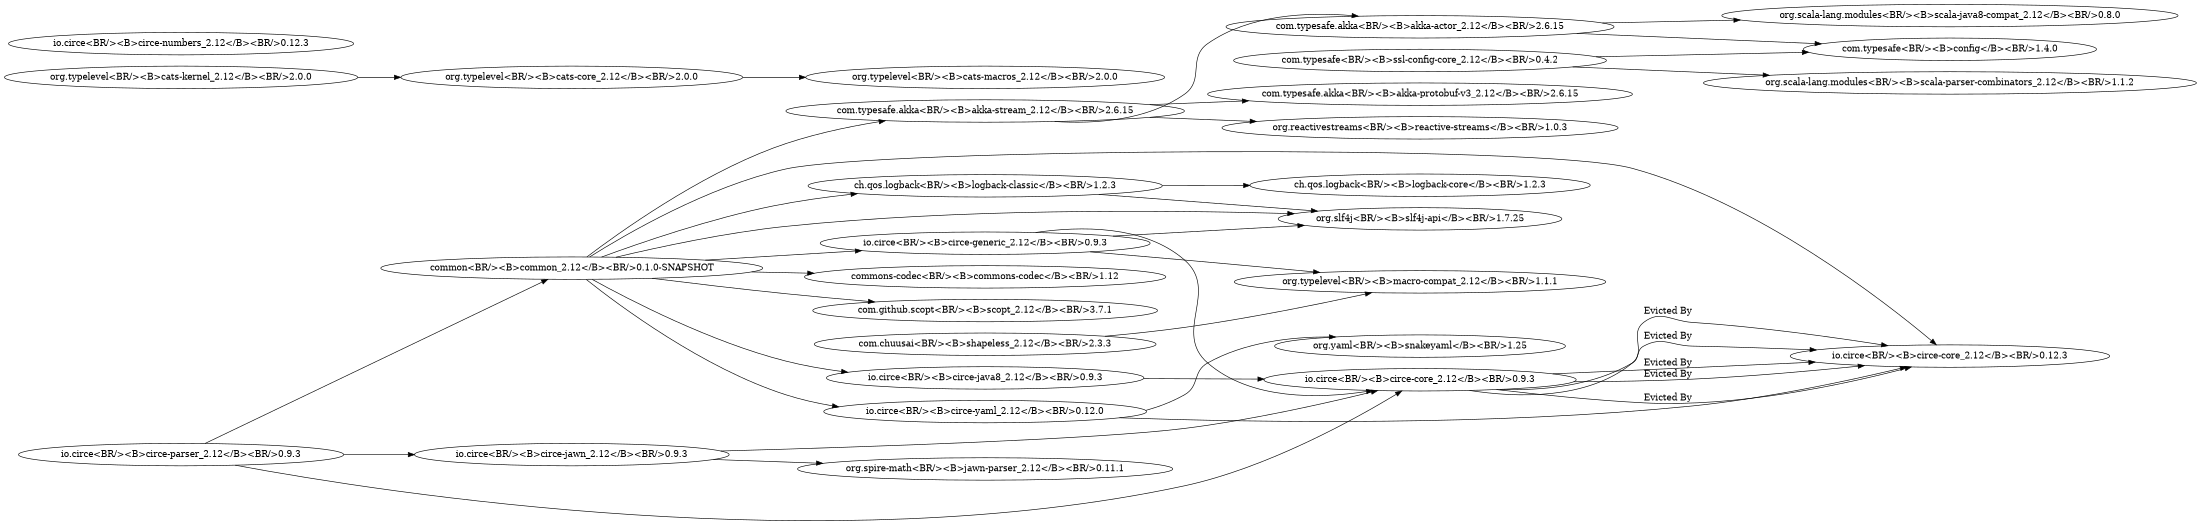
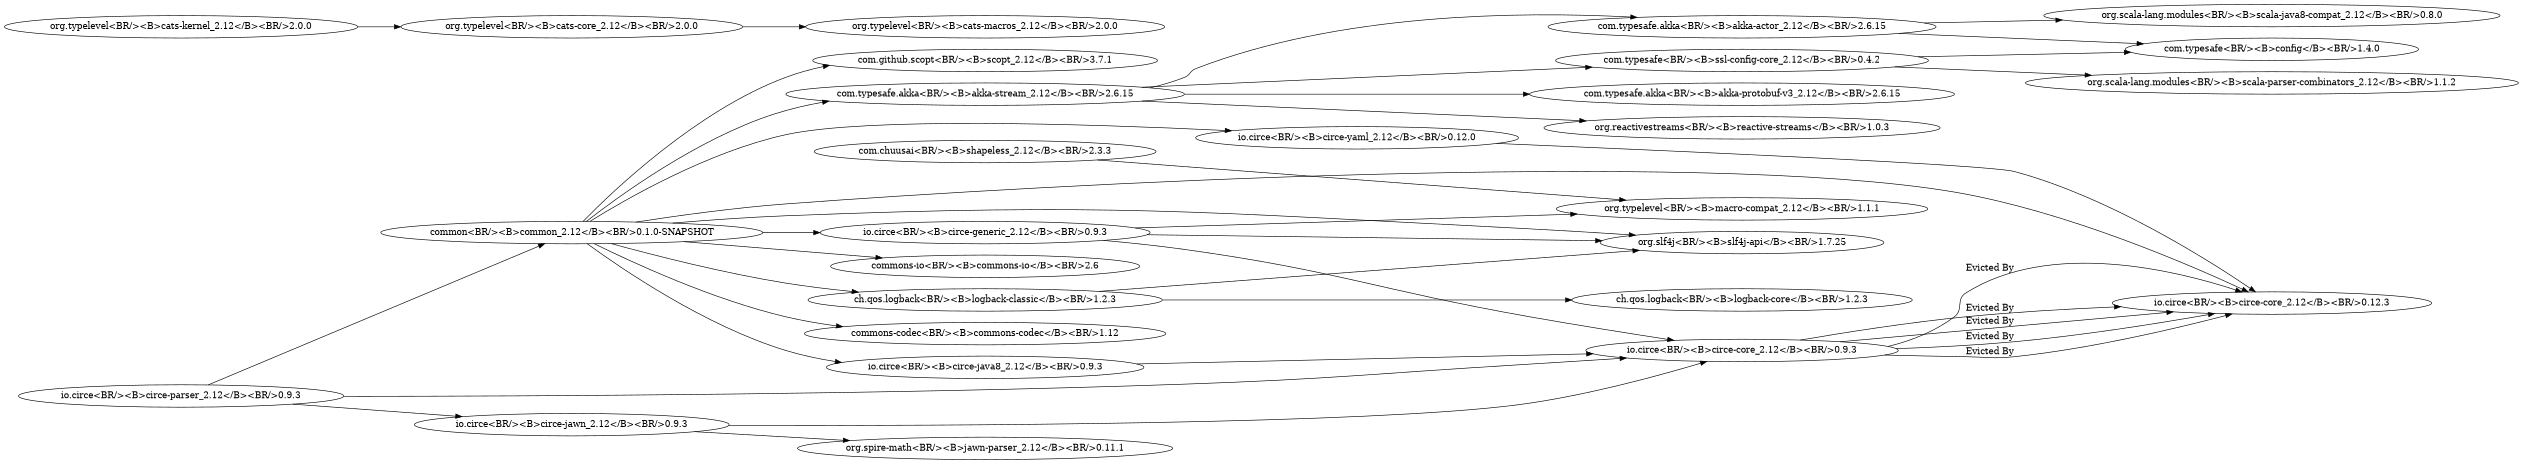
node "io.circe<BR/><B>circe-numbers_2.12</B><BR/>0.12.3": removed
edge "com.typesafe.akka<BR/><B>akka-stream_2.12</B><BR/>2.6.15" -> "com.typesafe<BR/><B>ssl-config-core_2.12</B><BR/>0.4.2": added
node "commons-io<BR/><B>commons-io</B><BR/>2.6": added
node "org.yaml<BR/><B>snakeyaml</B><BR/>1.25": removed
